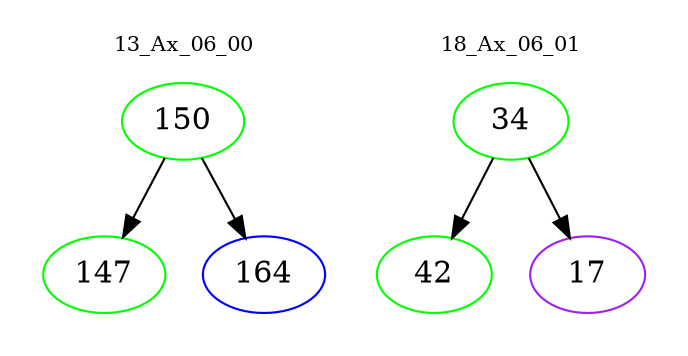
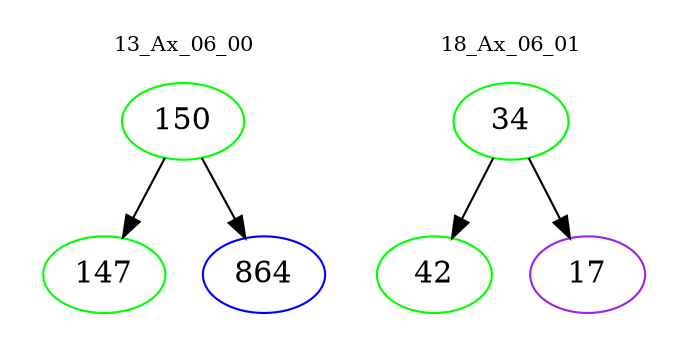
node "164": label "164" -> "864"
